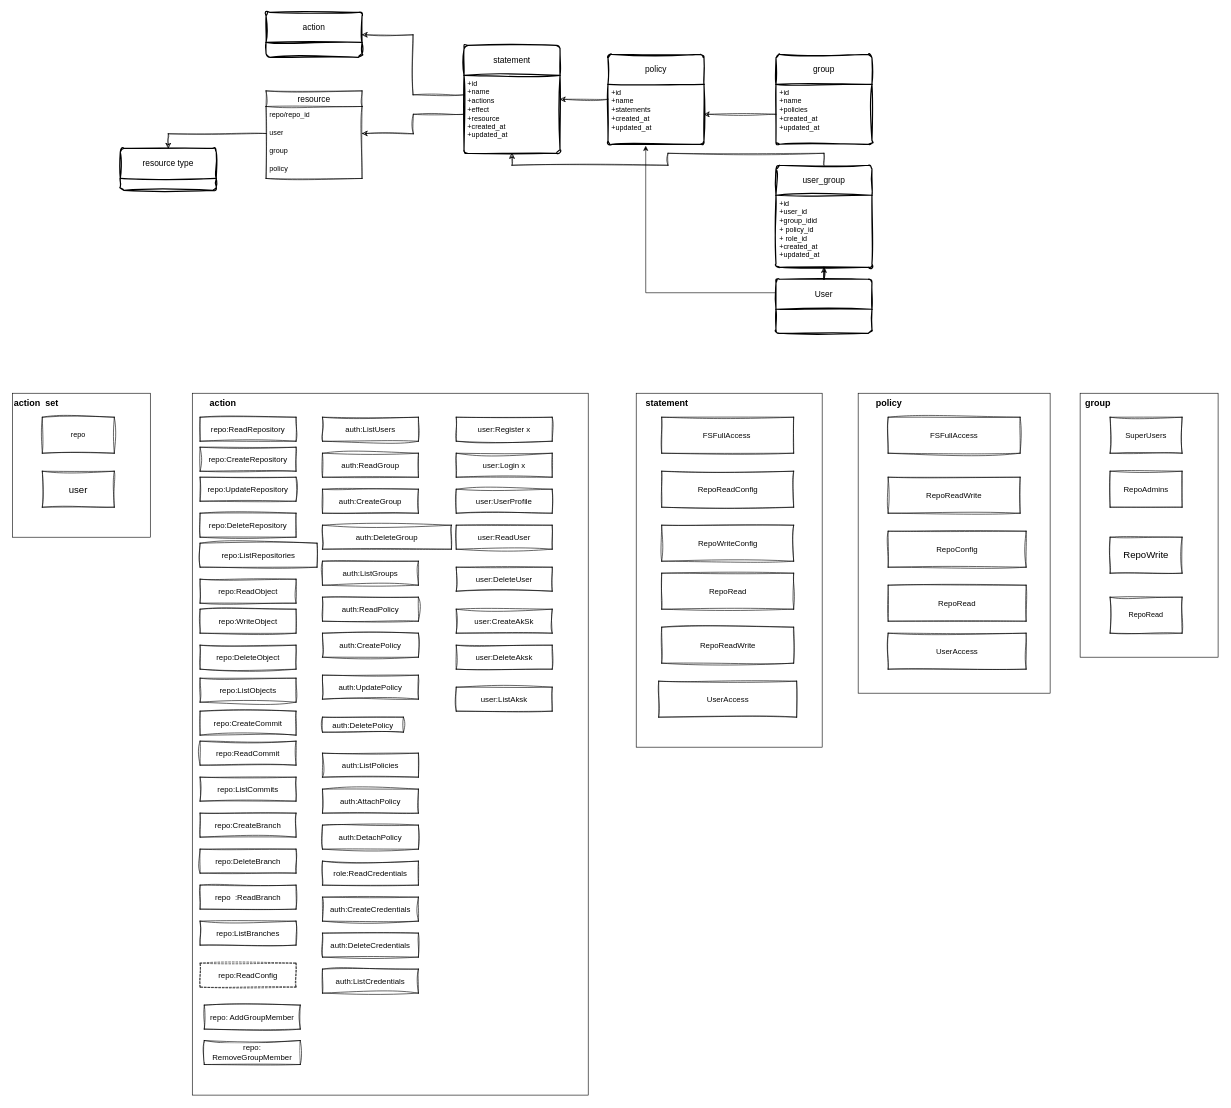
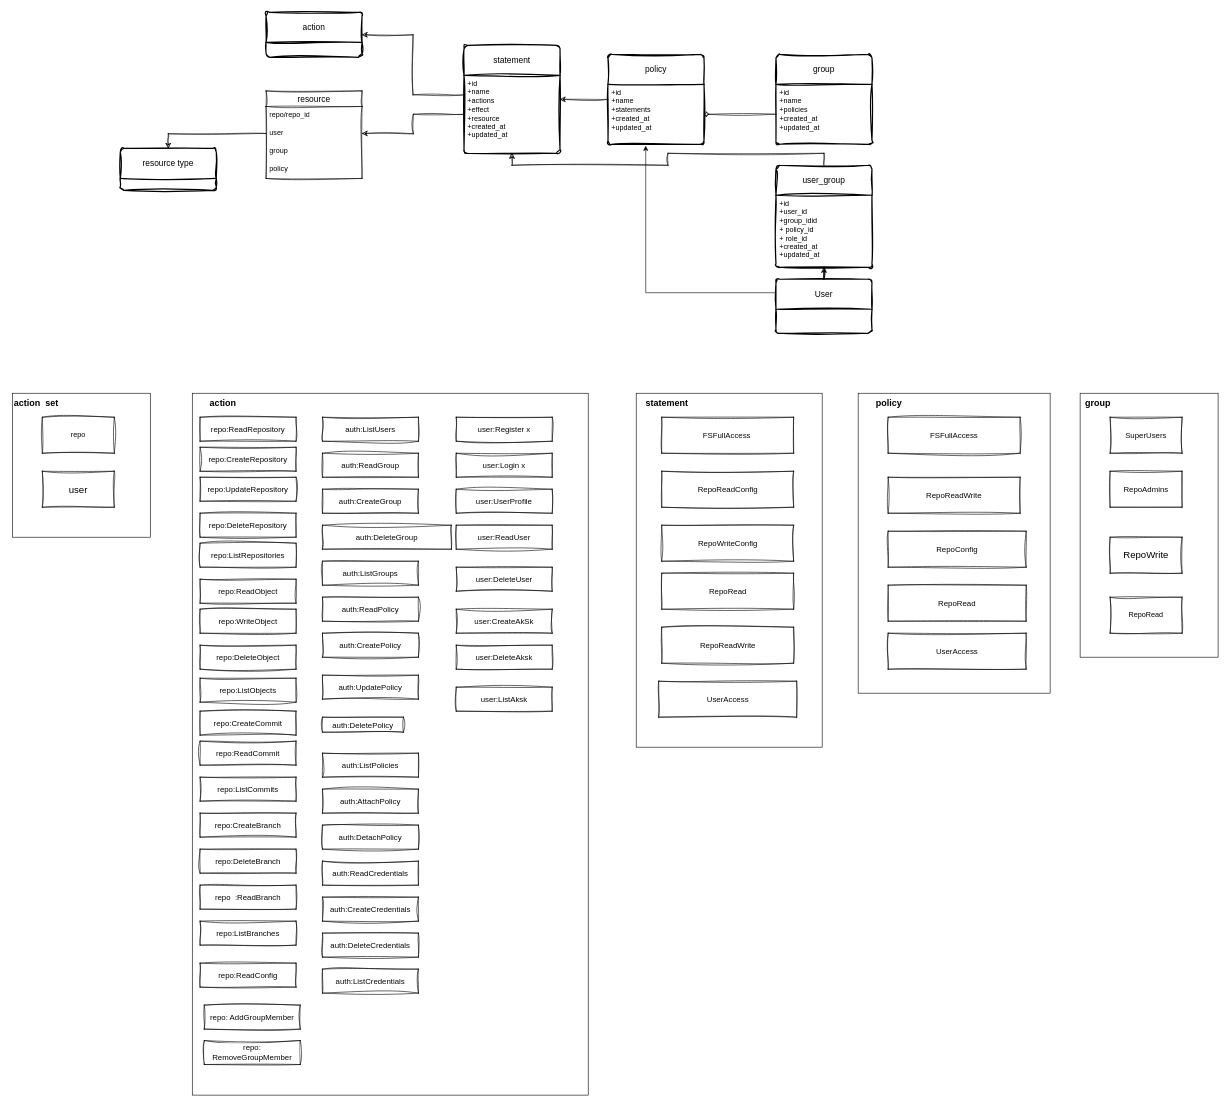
edge "+id +name +policies +created_at+updated_at" -> "+id +name +statements +created_at+updated_at": arrowhead classic -> diamond
node "repo:ListRepositories": size 117x24 -> 96x24
node "role:ReadCredentials": label "role:ReadCredentials" -> "auth:ReadCredentials"
node "repo:ReadConfig": style dashed -> solid
